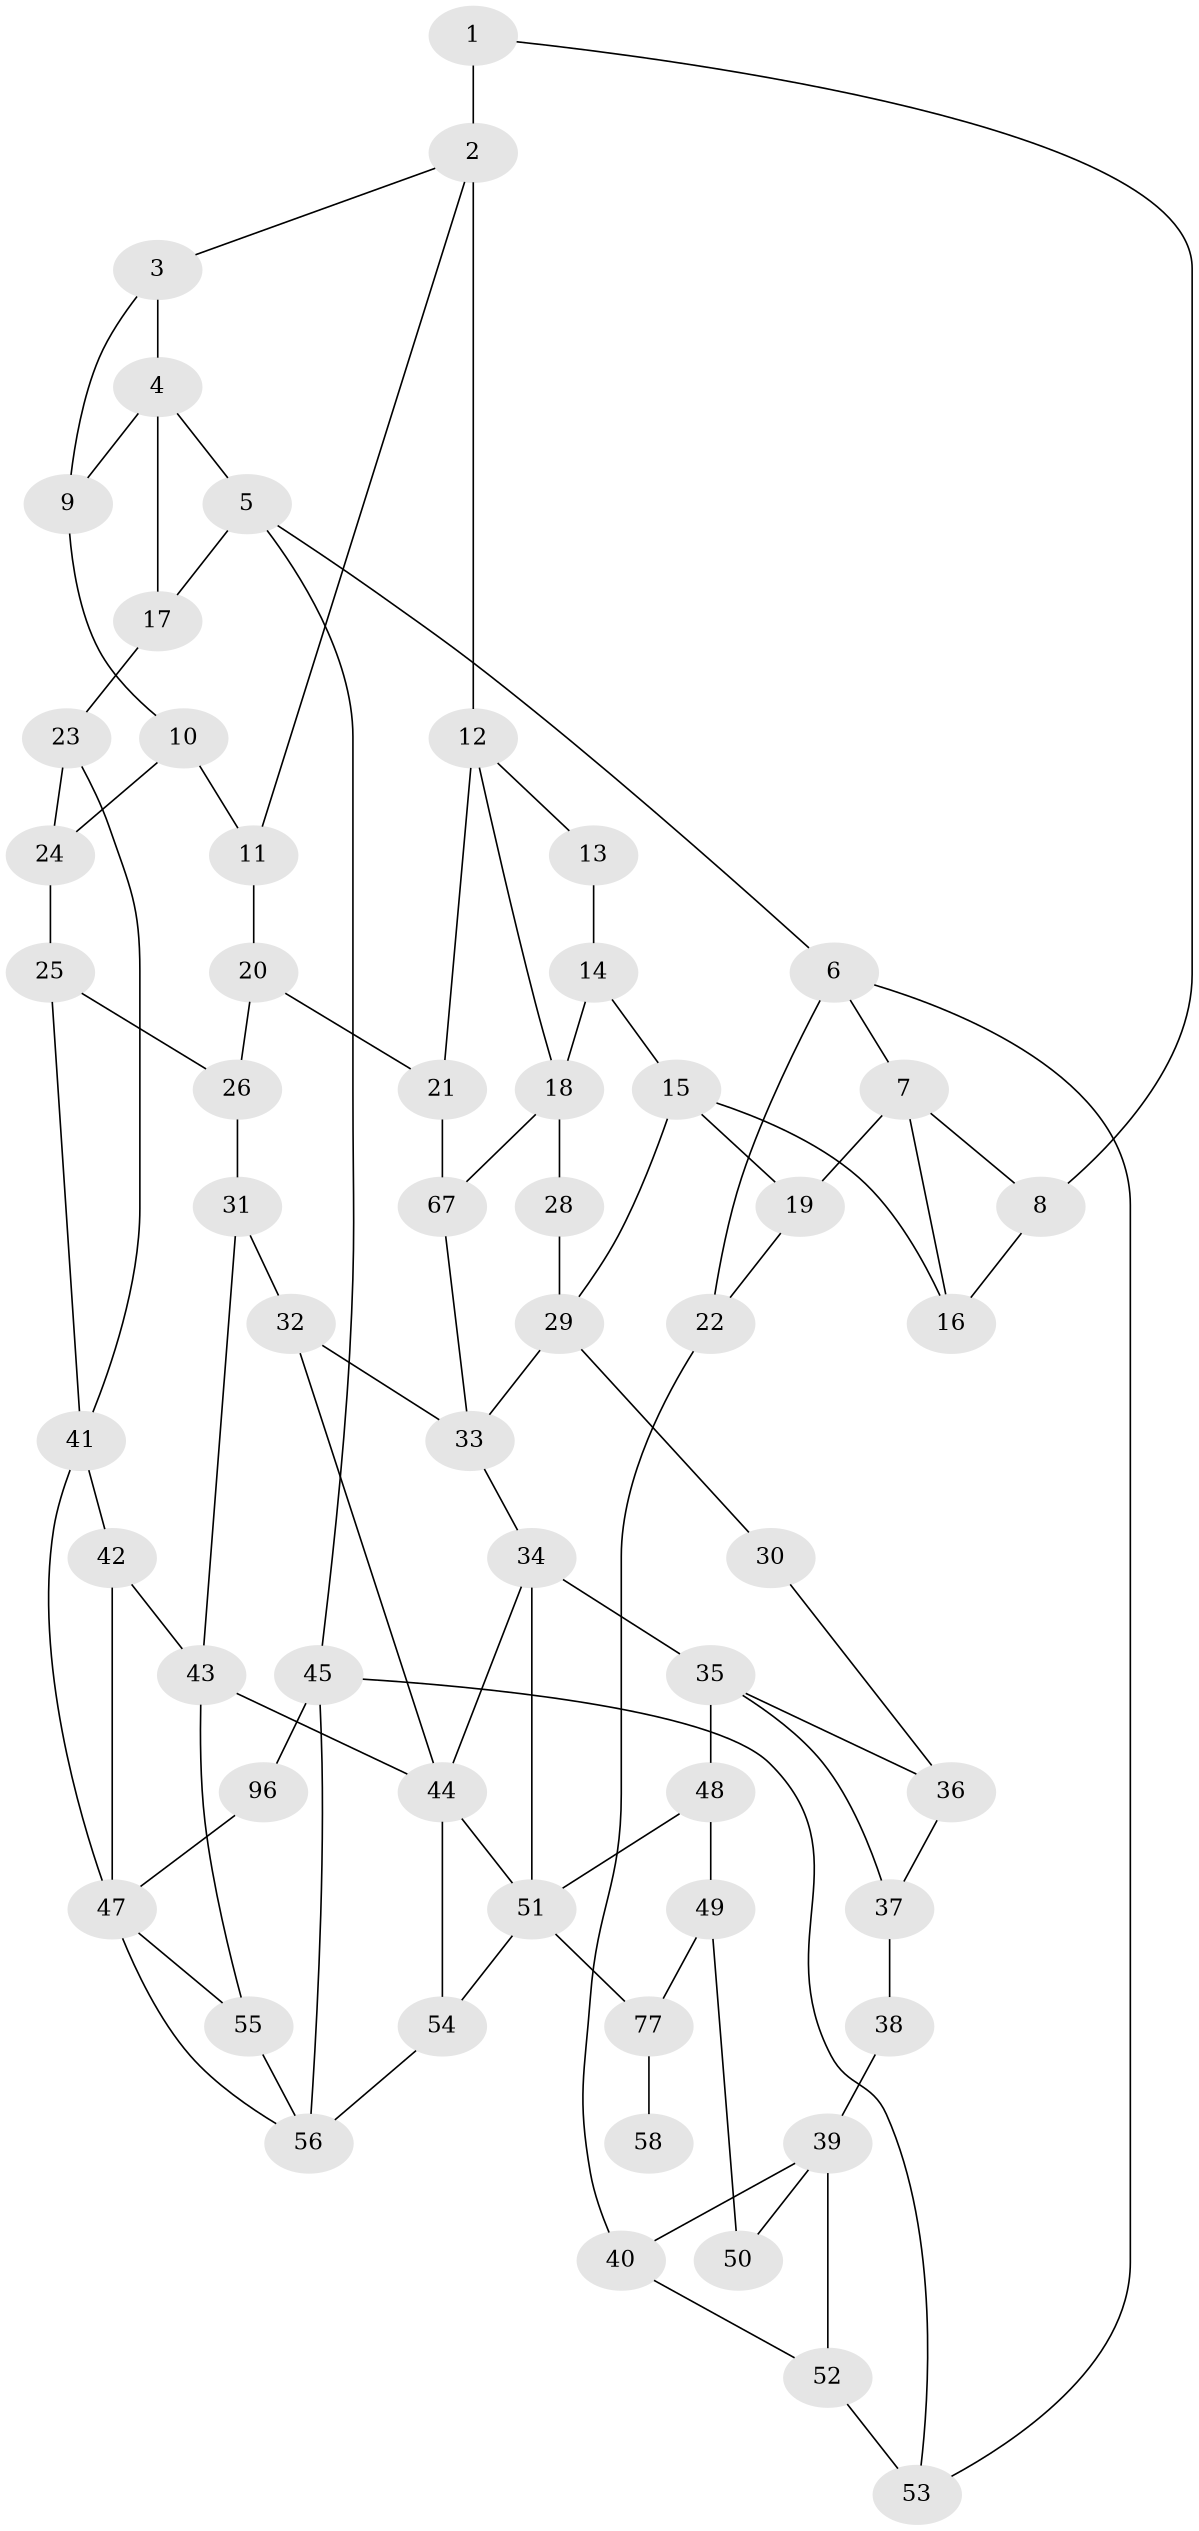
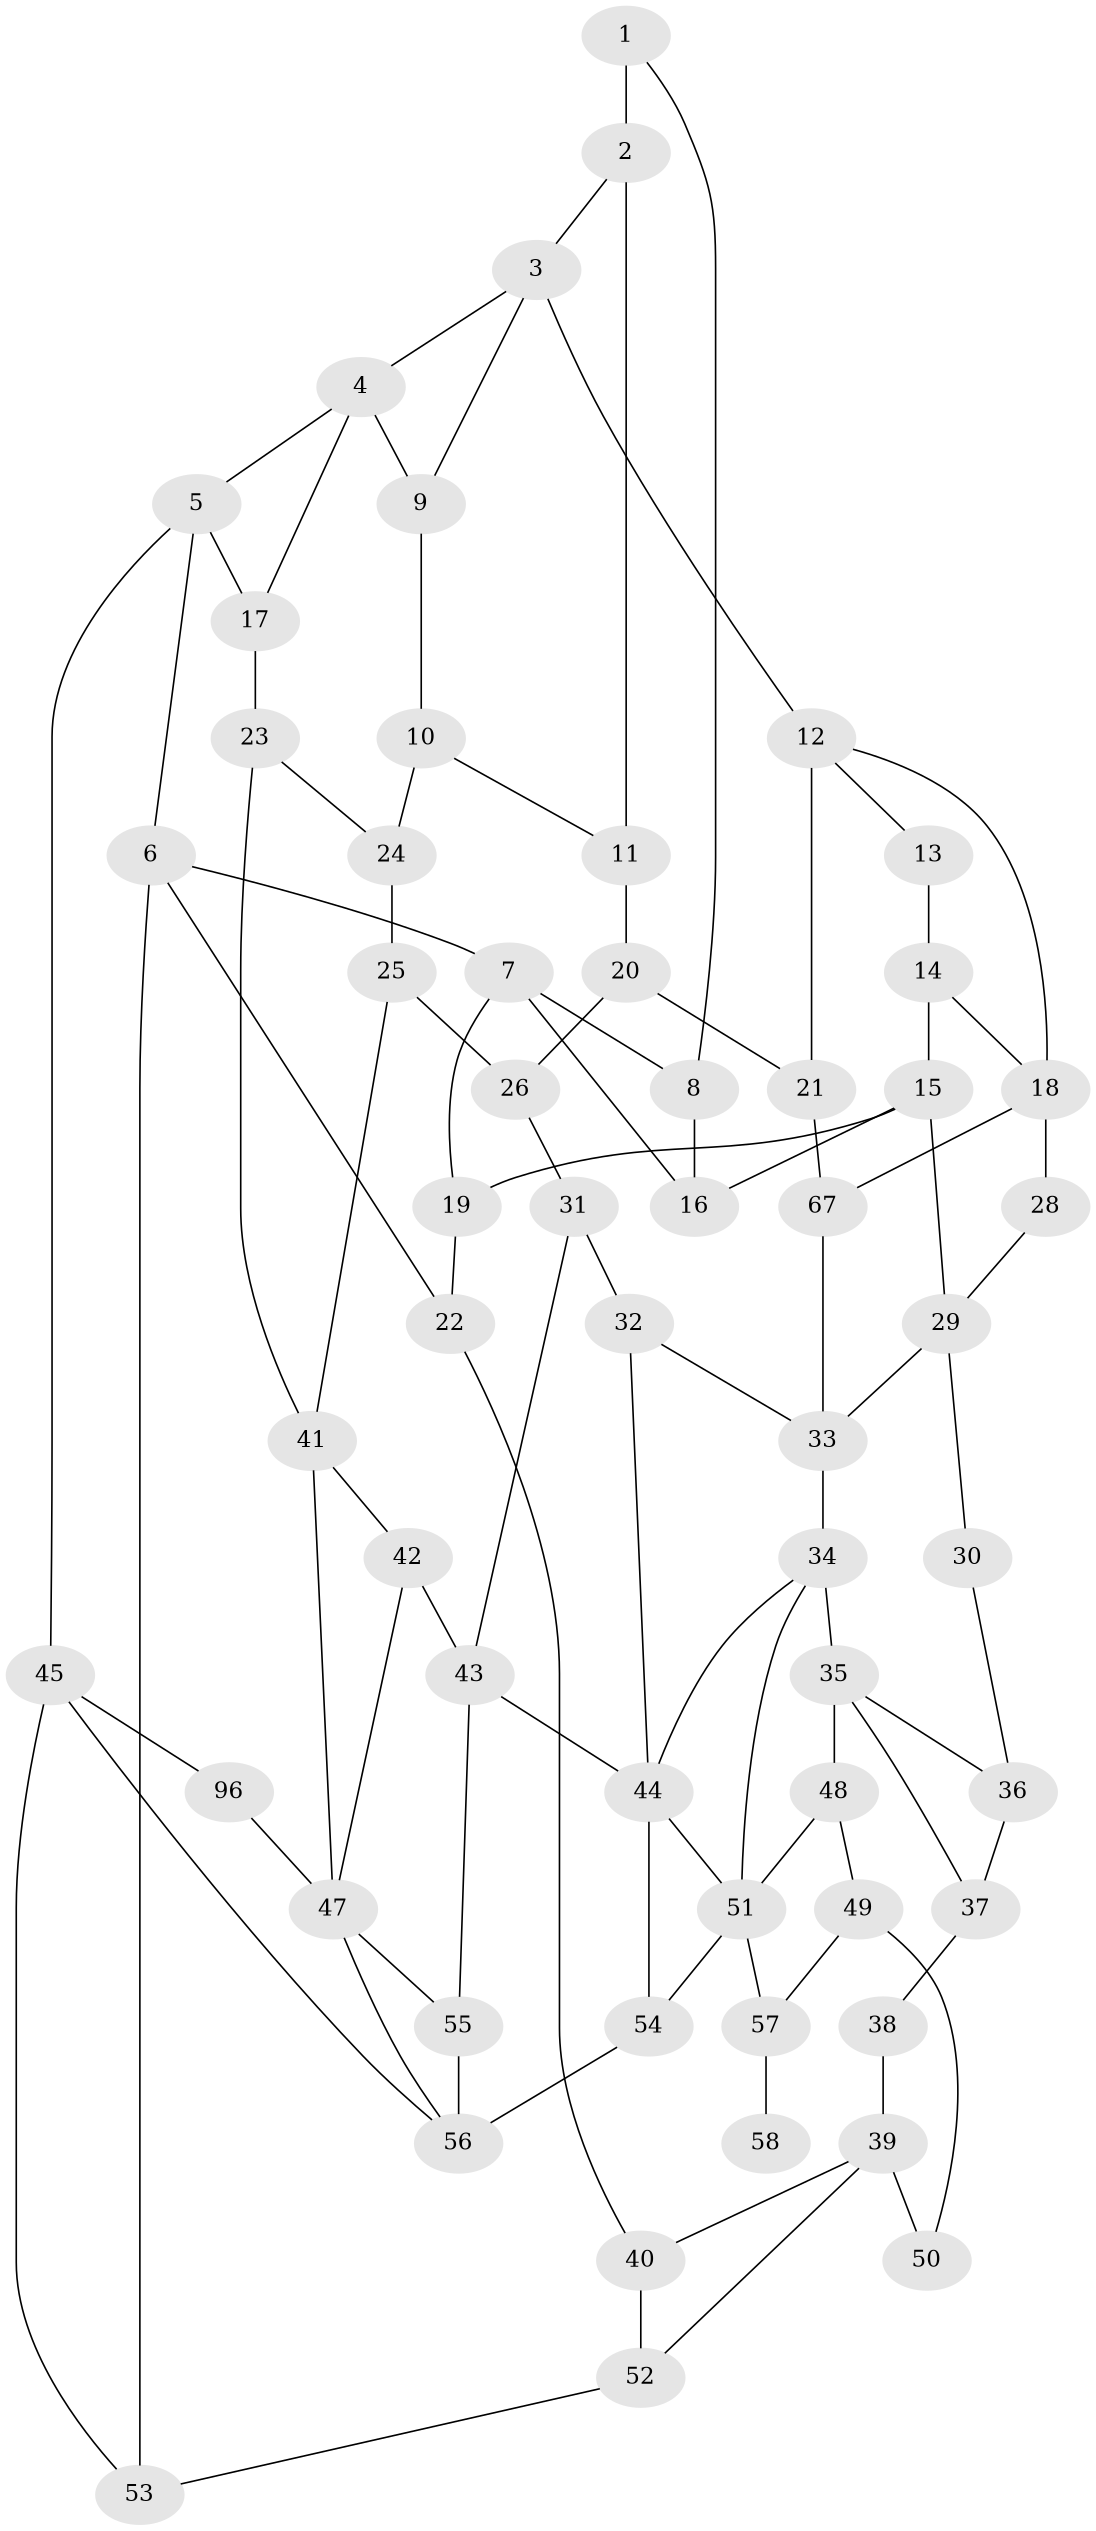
edge "2" -- "12": now "3" -- "12"
node "77": label "77" -> "57"
